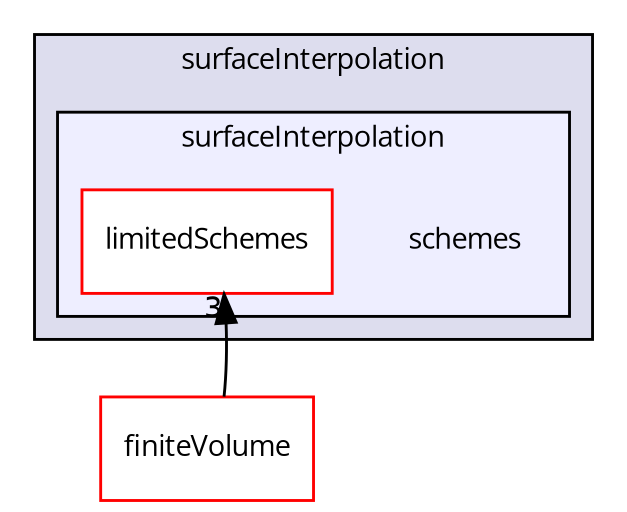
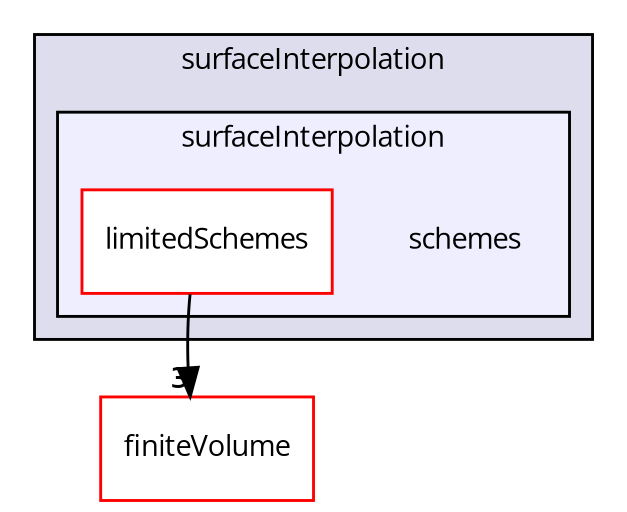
edge "finiteVolume" -> "limitedSchemes": reversed
